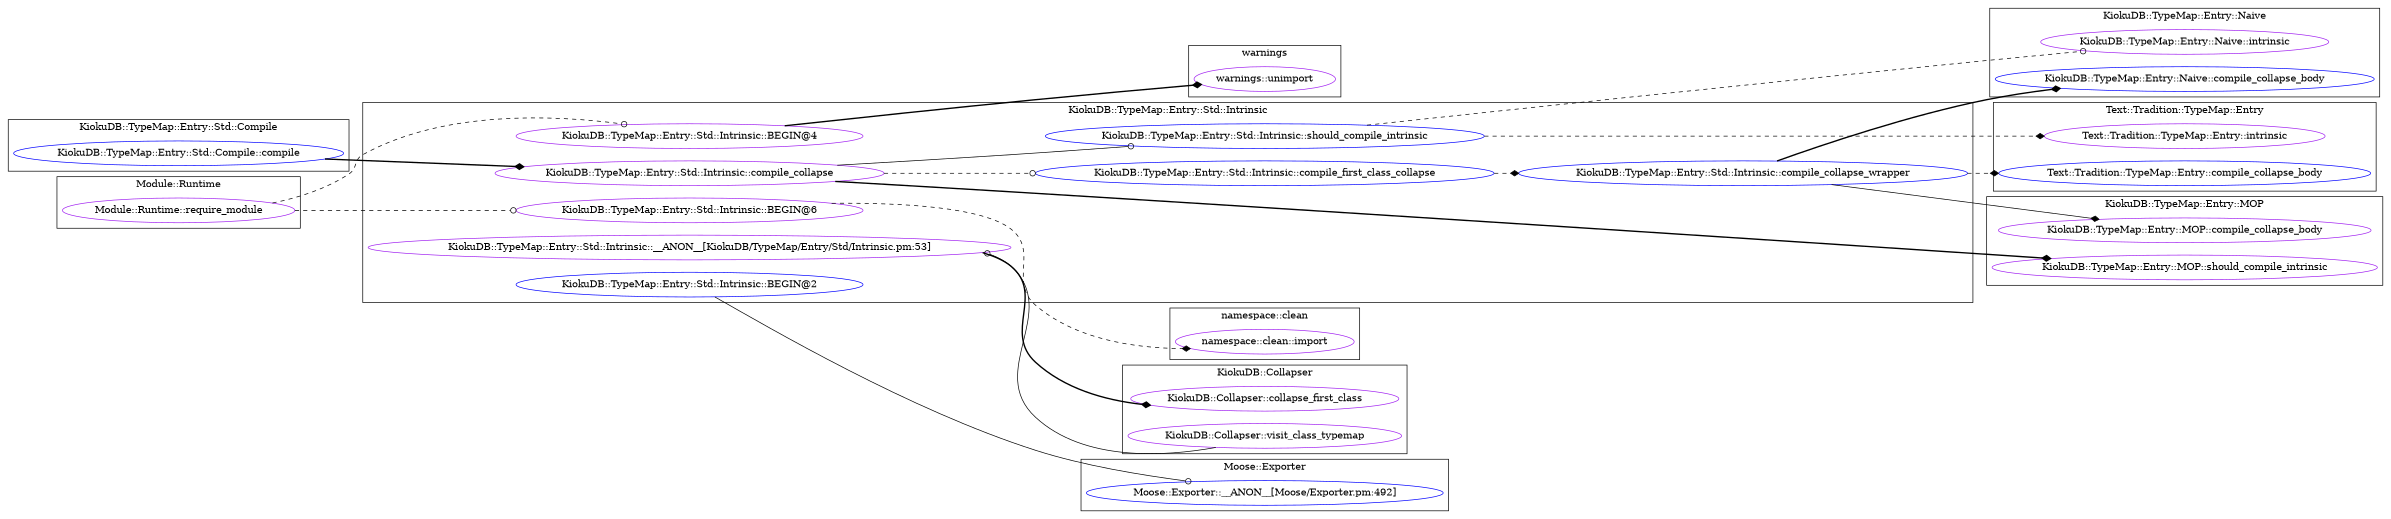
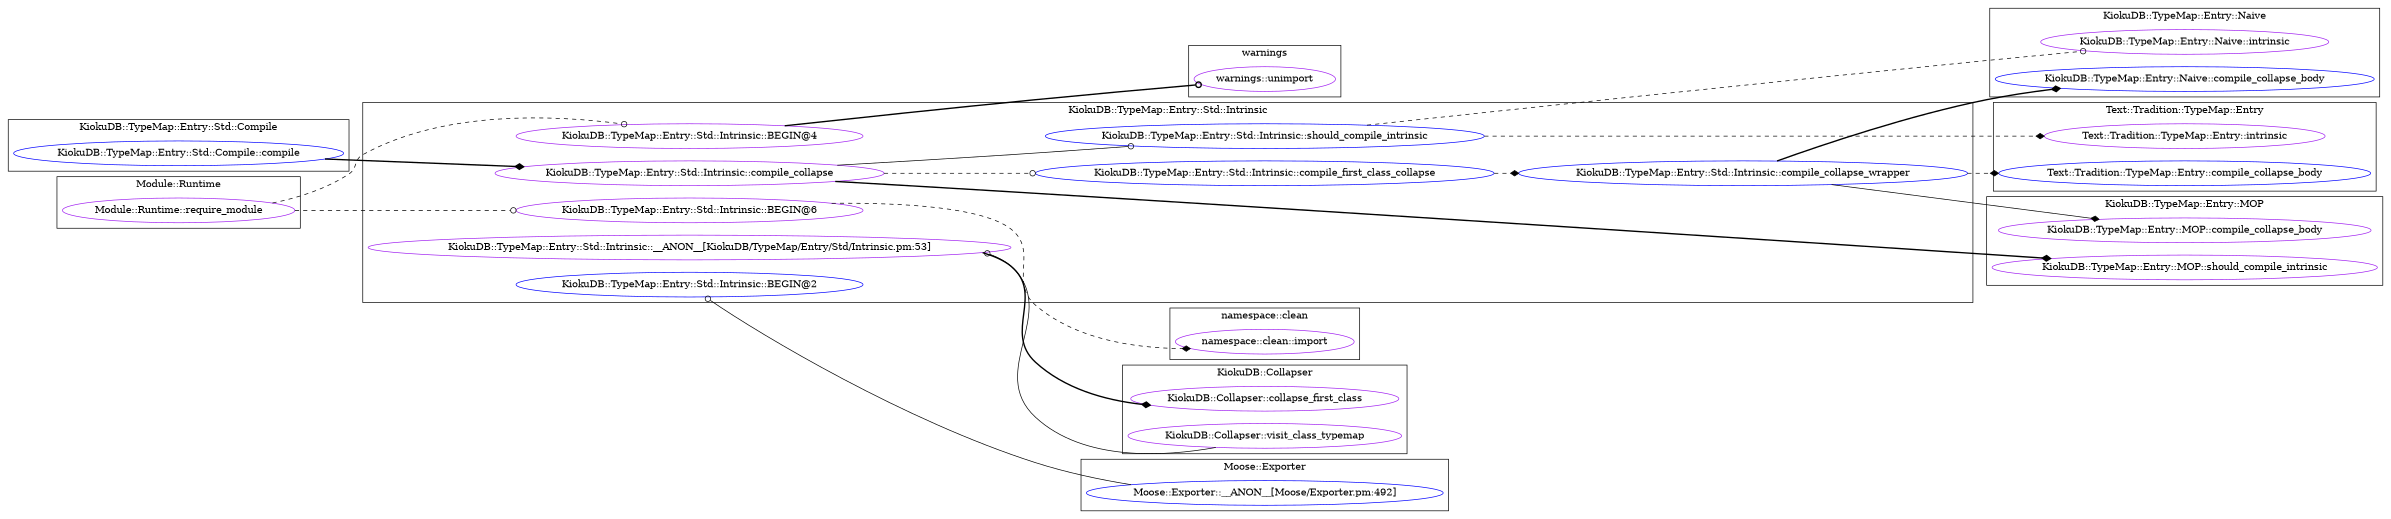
edge "KiokuDB::TypeMap::Entry::Std::Intrinsic::BEGIN@4" -> "warnings::unimport": arrowhead diamond -> odot
edge "KiokuDB::TypeMap::Entry::Std::Intrinsic::BEGIN@2" -> "Moose::Exporter::__ANON__[Moose/Exporter.pm:492]": reversed
